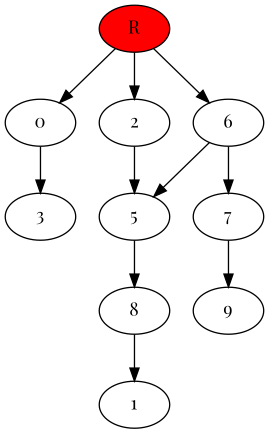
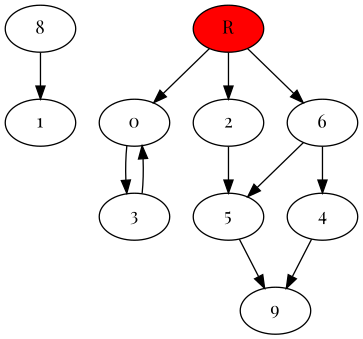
edge "3" -> "0": added
node "7": label "7" -> "4"
edge "5" -> "8": now "5" -> "9"
